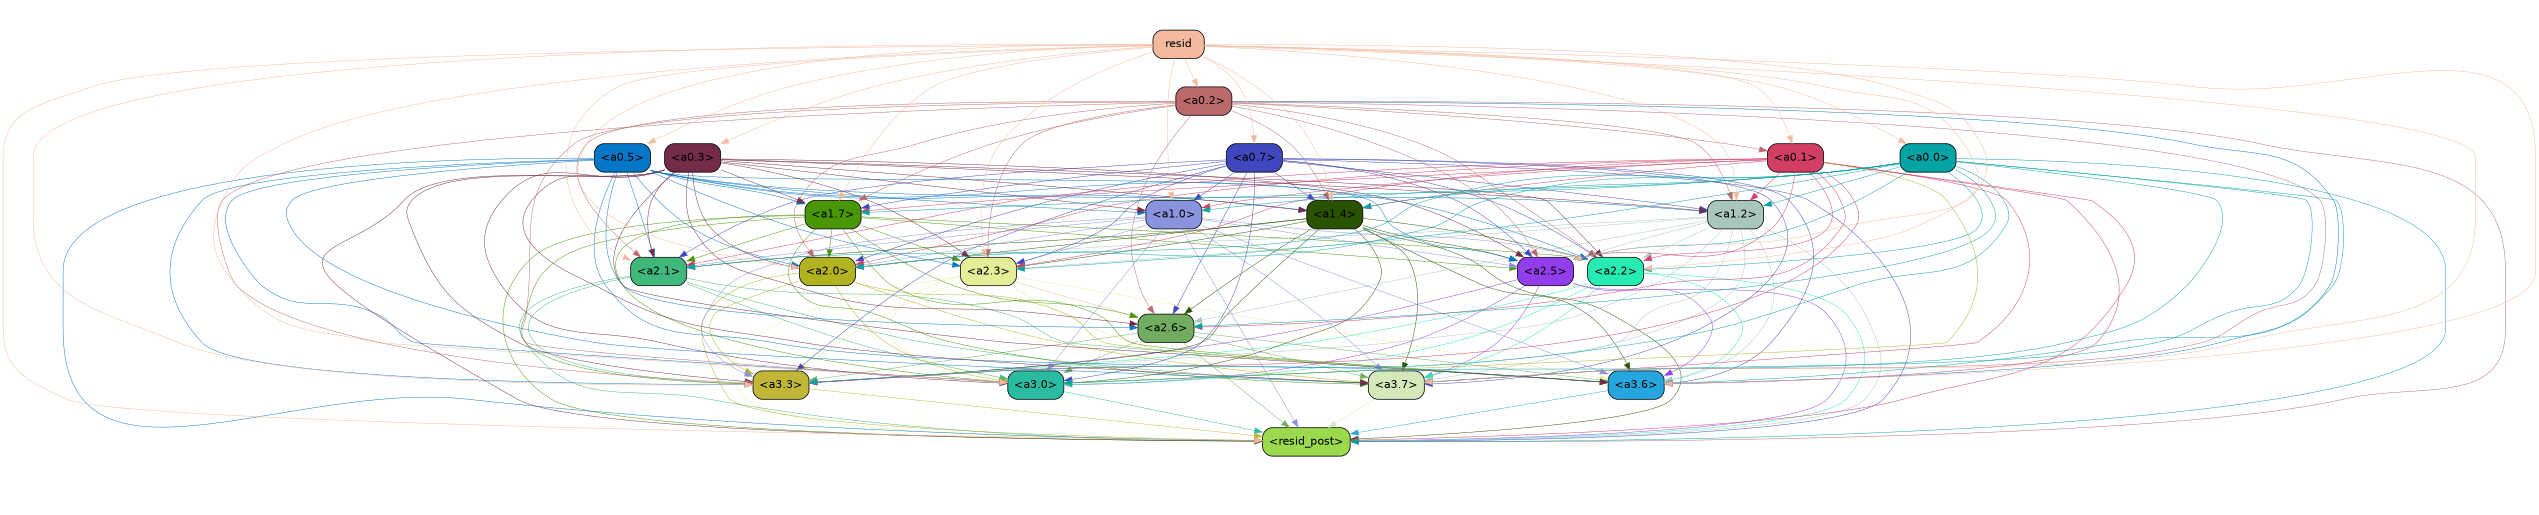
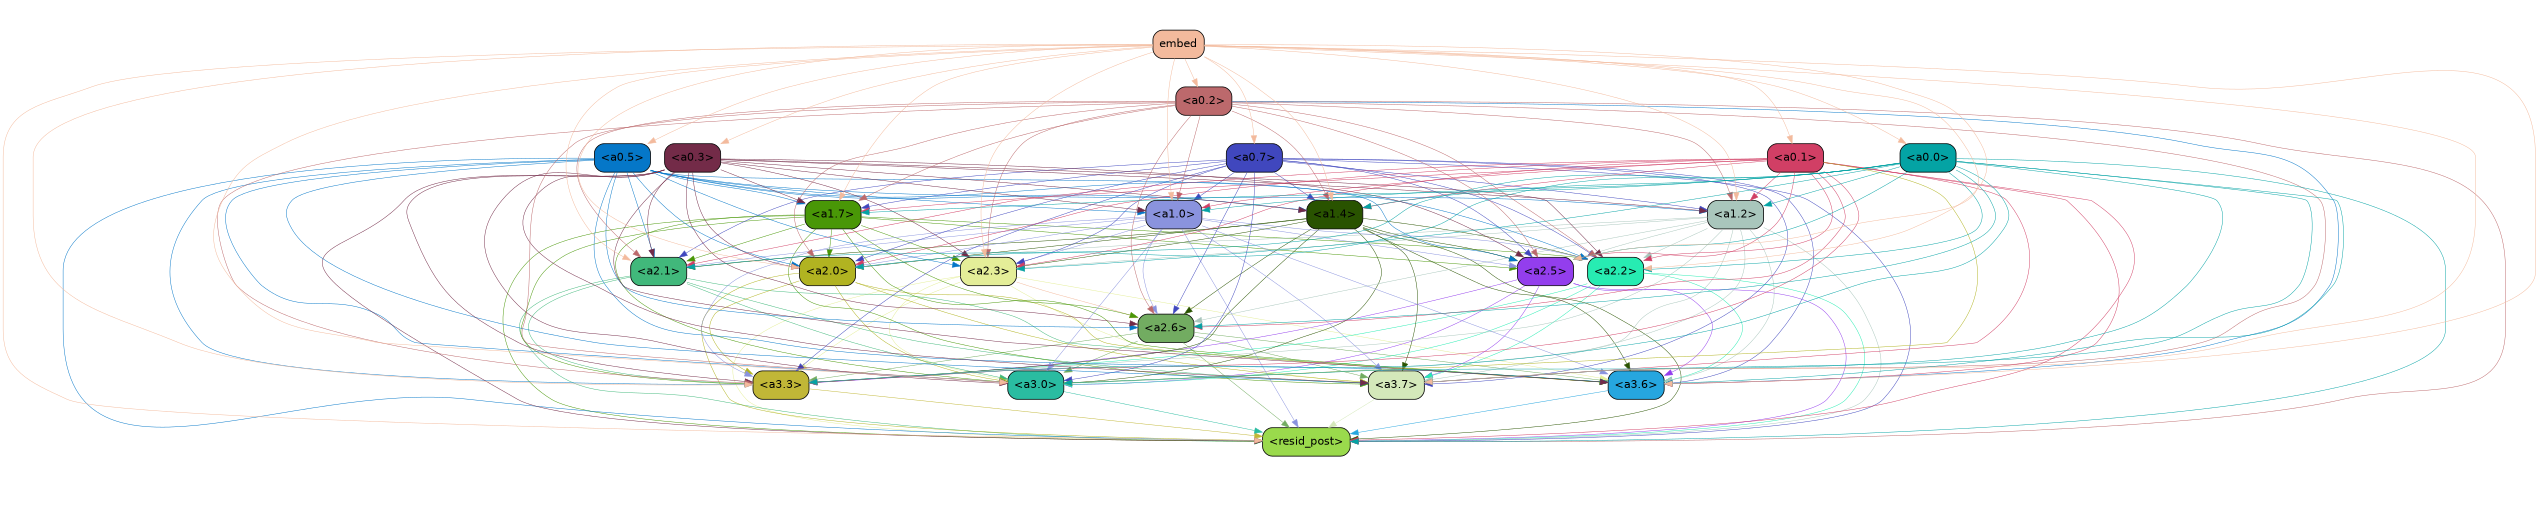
node "resid": label "resid" -> "embed"
edge "<a0.2>" -> "<a0.1>": now "<a0.2>" -> "<a1.0>"
edge "<a1.0>" -> "<a2.6>": added
